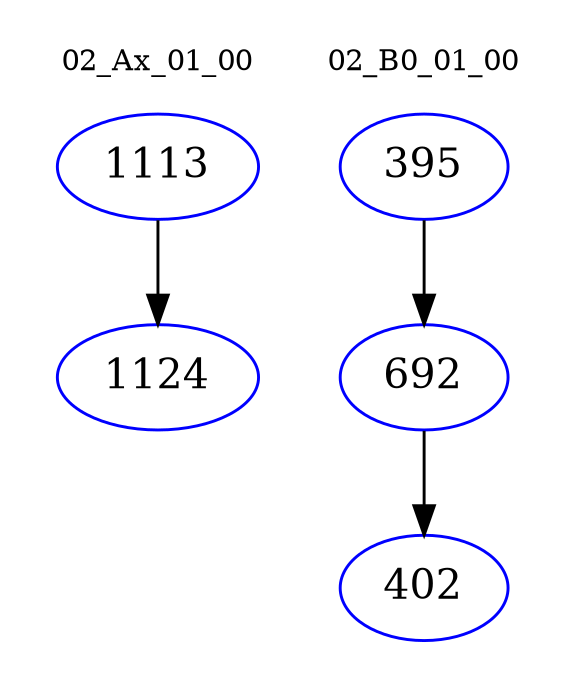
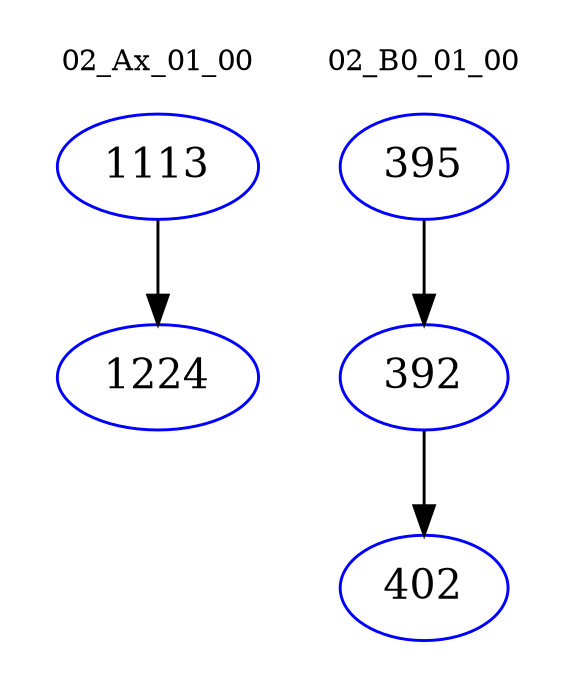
node "1124": label "1124" -> "1224"
node "692": label "692" -> "392"
